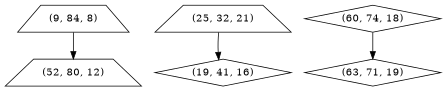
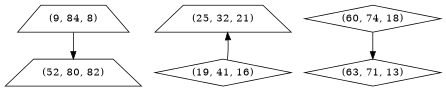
edge "(25, 32, 21)" -> "(19, 41, 16)": reversed
node "(52, 80, 12)": label "(52, 80, 12)" -> "(52, 80, 82)"
node "(63, 71, 19)": label "(63, 71, 19)" -> "(63, 71, 13)"
